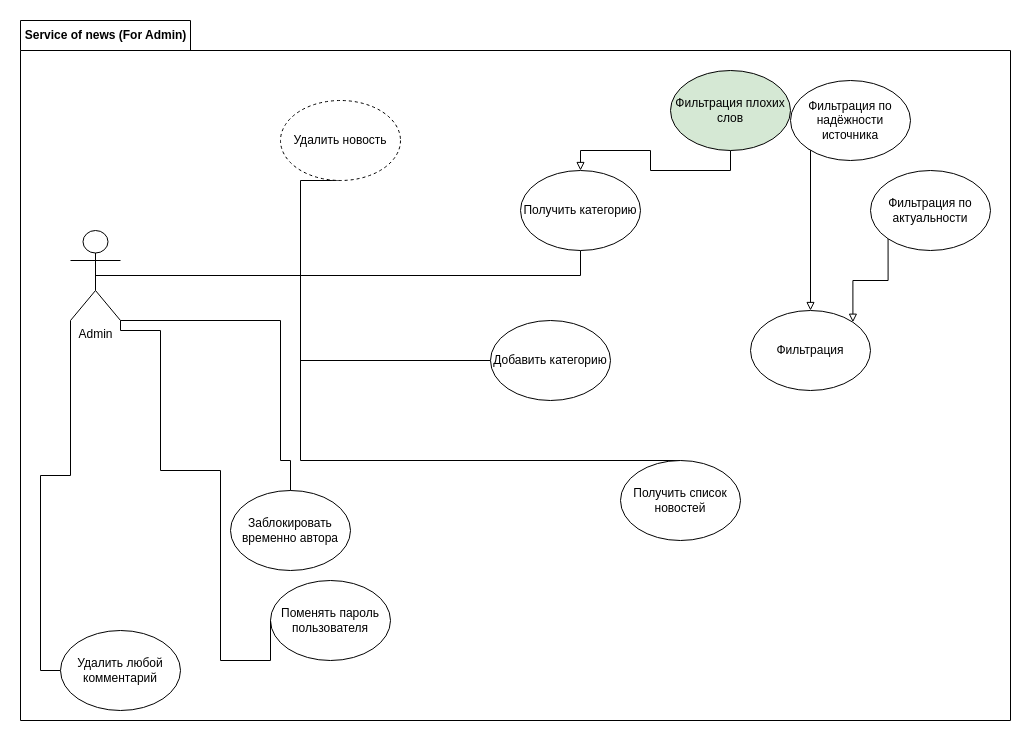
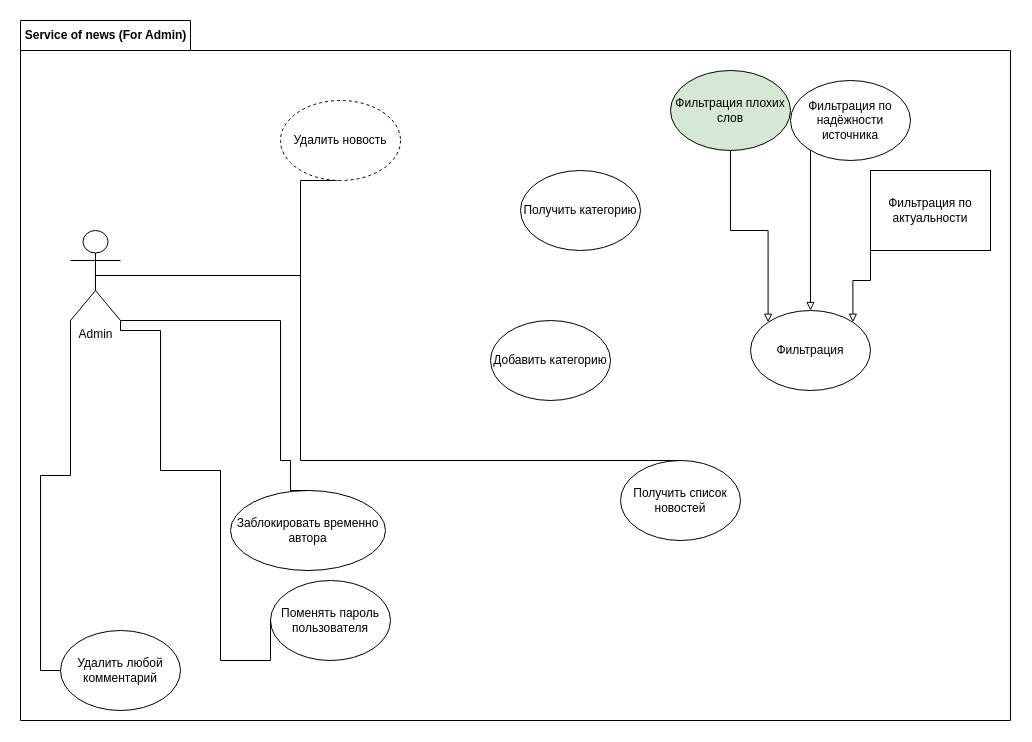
edge "Фильтрация плохих слов" -> "Получить категорию": now "Фильтрация плохих слов" -> "Фильтрация"
node "Фильтрация по актуальности": shape ellipse -> rectangle
edge "Получить категорию" -- "Admin": removed
edge "Admin" -- "Добавить категорию": removed
node "Заблокировать временно автора": size 120x80 -> 155x80
